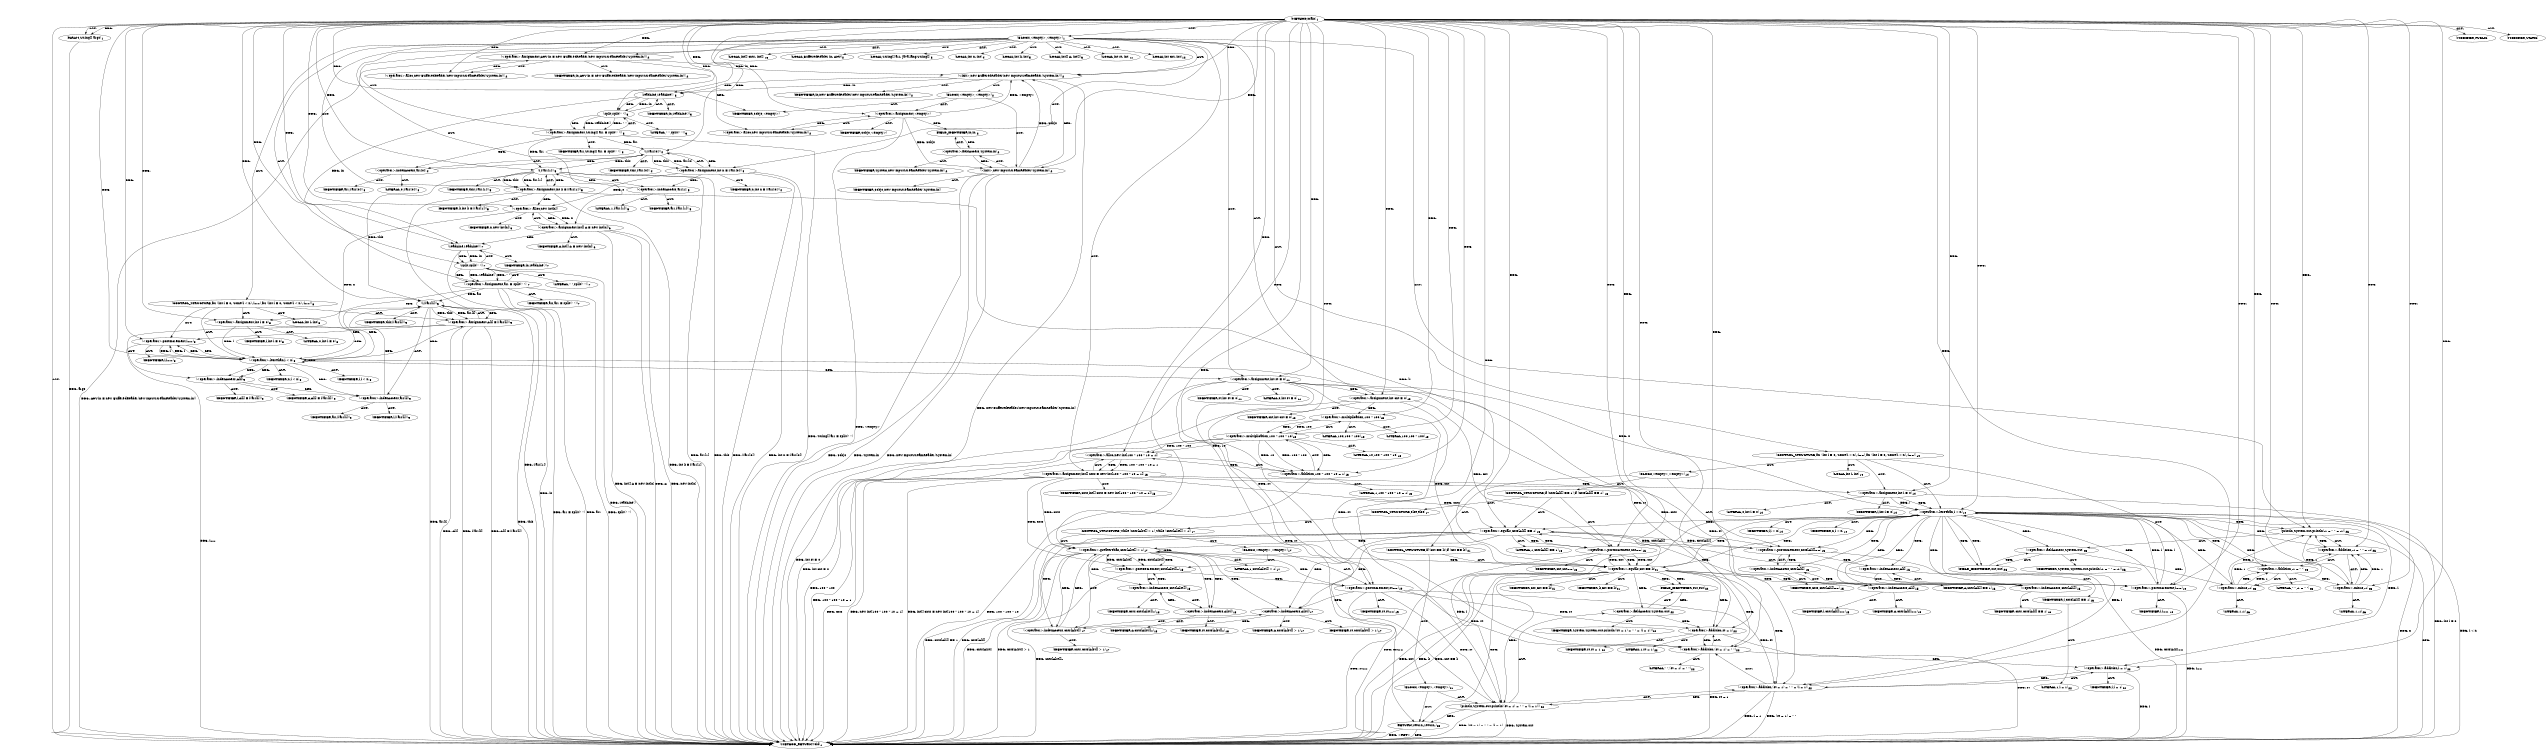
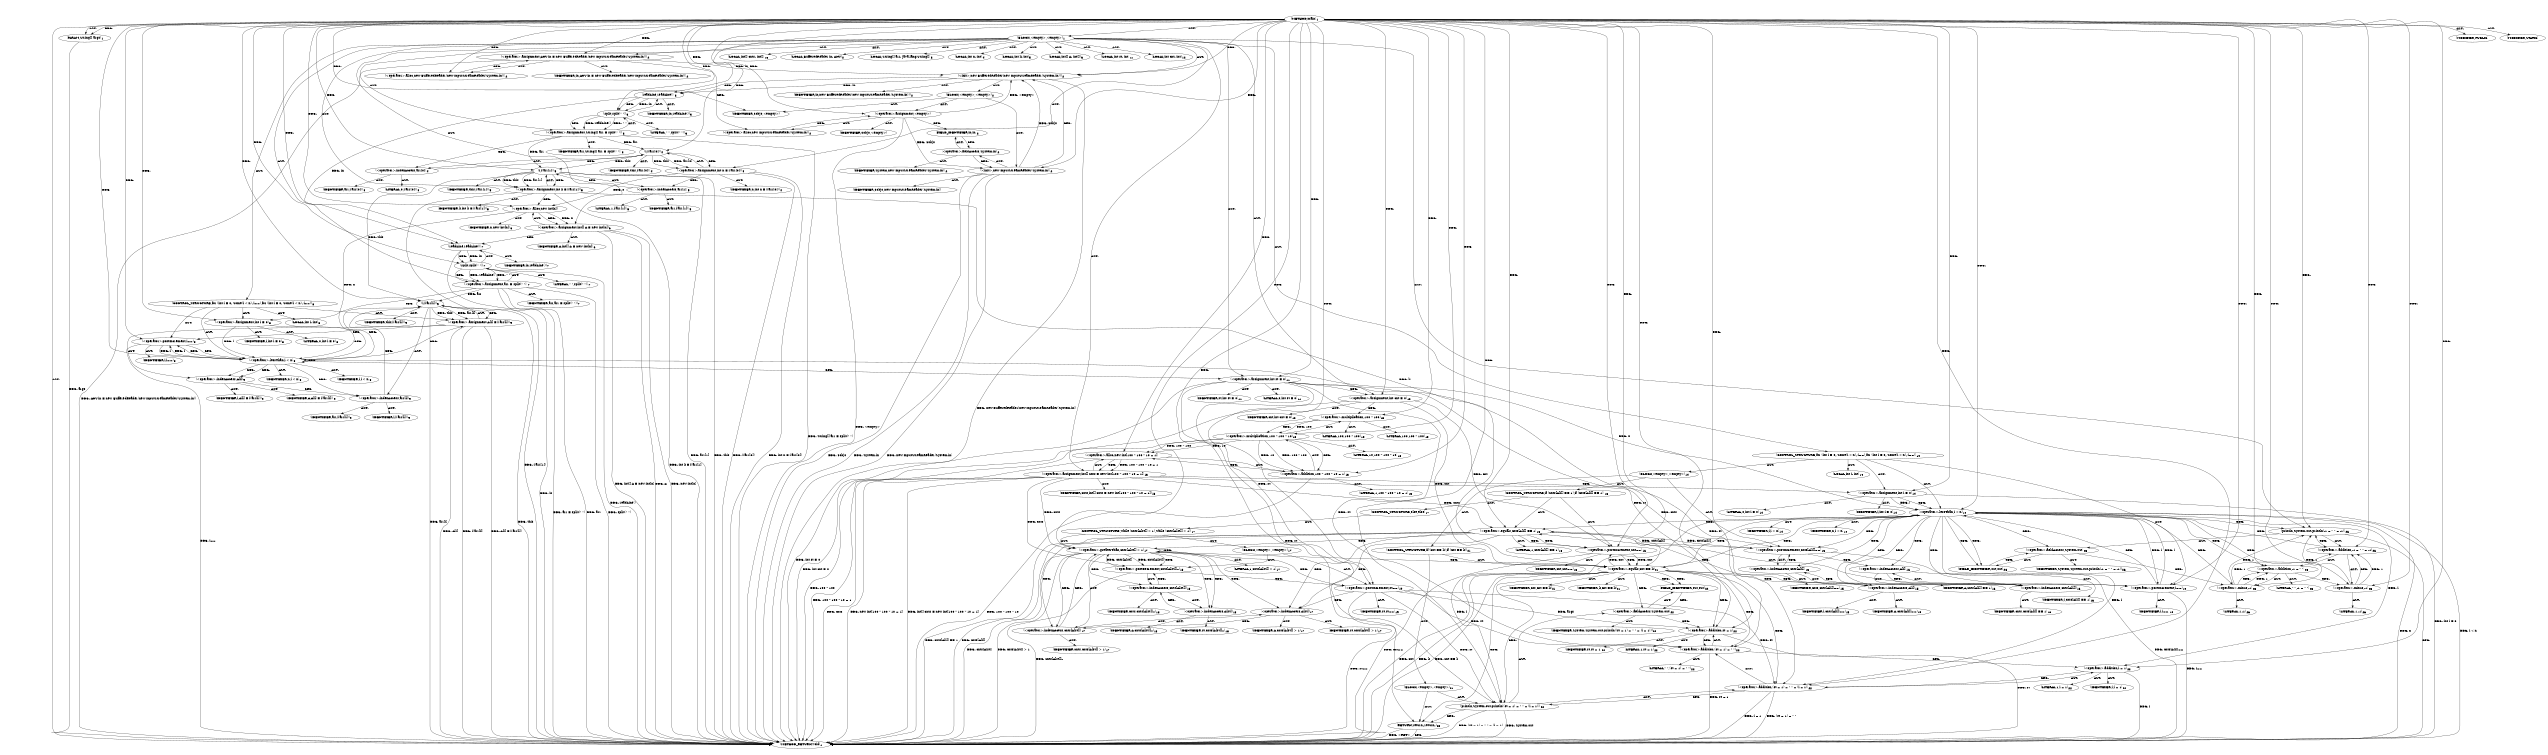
edge "(<operator>.postIncrement,st++)" -> "(<operator>.addition,st + 1)": label "DDG: st" -> "DDG: args"
edge "(IDENTIFIER,i,cnts[A[i]] == 1)" -> "(LITERAL,1,i + 1)": now "(<operator>.addition,i + 1)" -> "(LITERAL,1,i + 1)"
